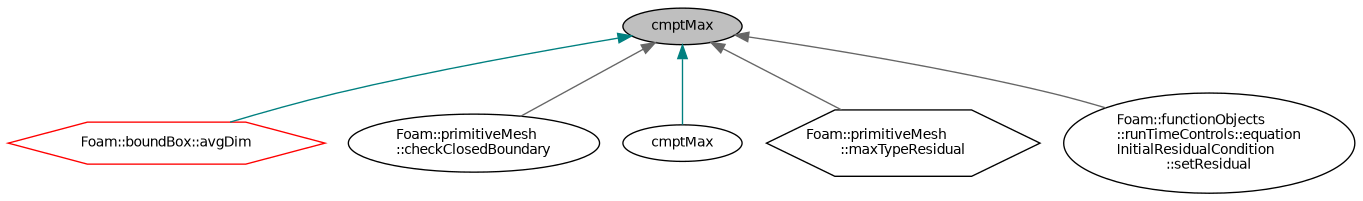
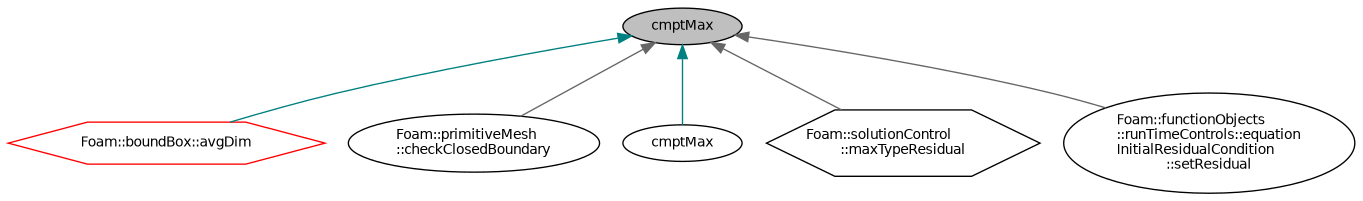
node "Foam::primitiveMesh ::maxTypeResidual": label "Foam::primitiveMesh ::maxTypeResidual" -> "Foam::solutionControl ::maxTypeResidual"
